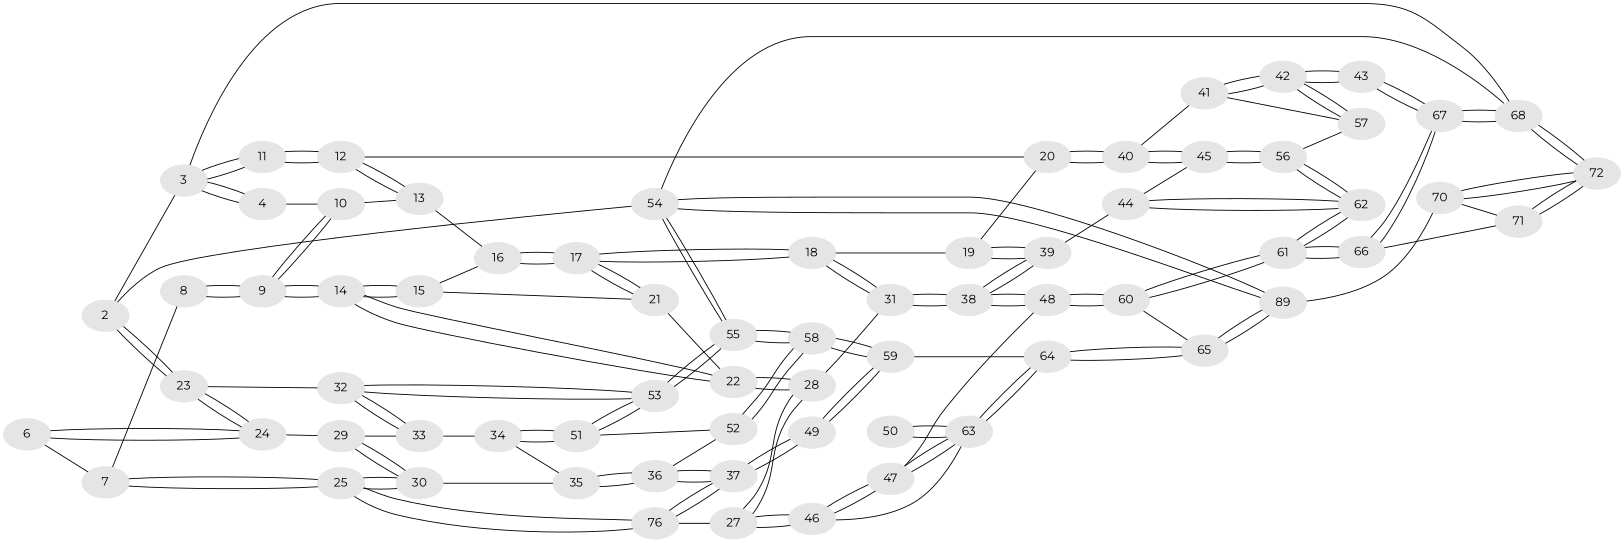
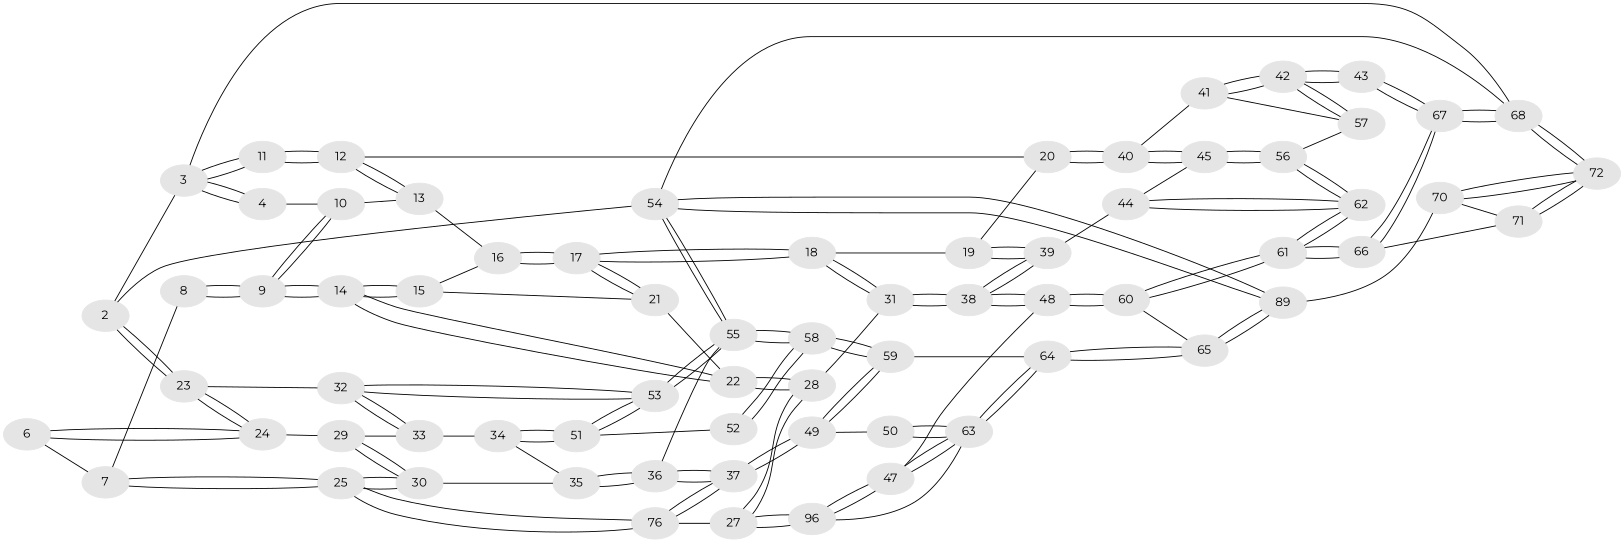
edge "50" -- "49": added
edge "52" -- "36": now "55" -- "36"
node "46": label "46" -> "96"
